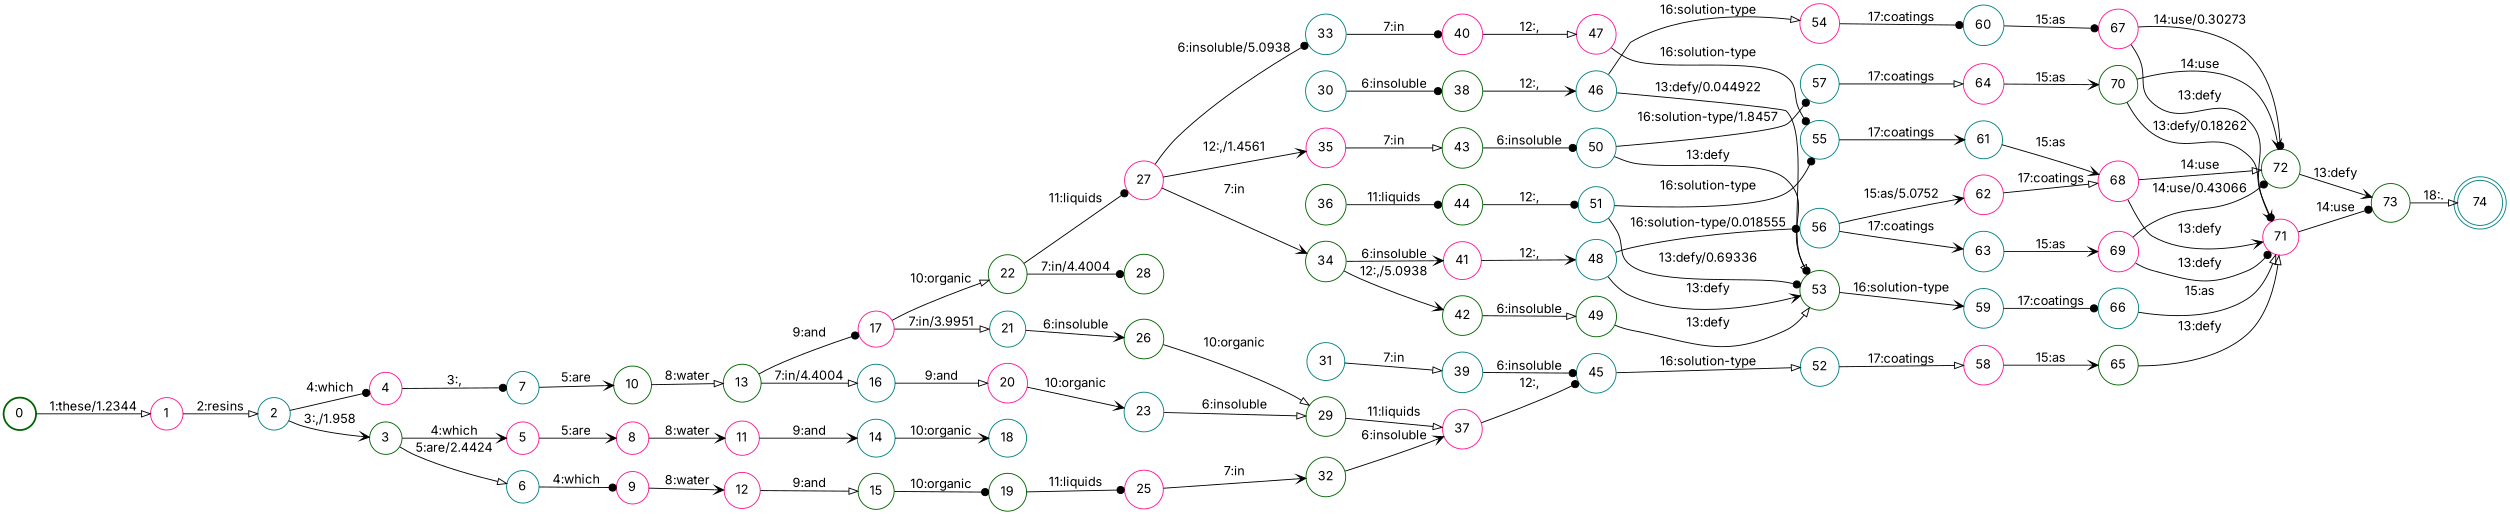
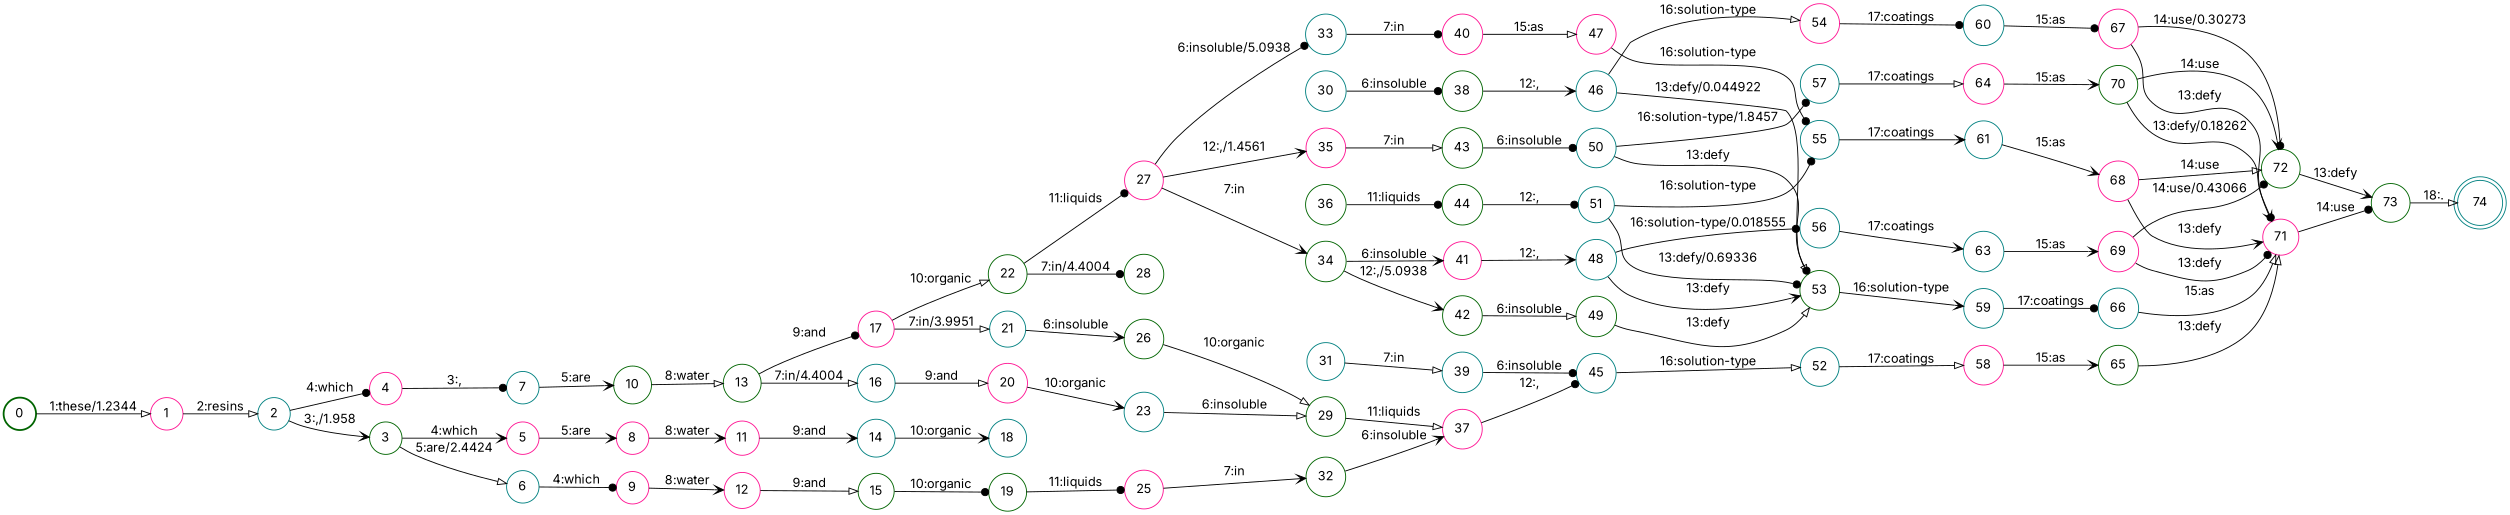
edge "40" -> "47": label "12:," -> "15:as"
node "62": removed
